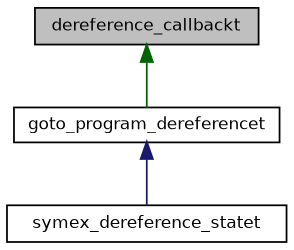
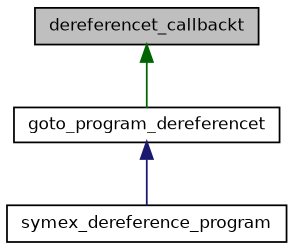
node "dereference_callbackt": label "dereference_callbackt" -> "dereferencet_callbackt"
node "symex_dereference_statet": label "symex_dereference_statet" -> "symex_dereference_program"
